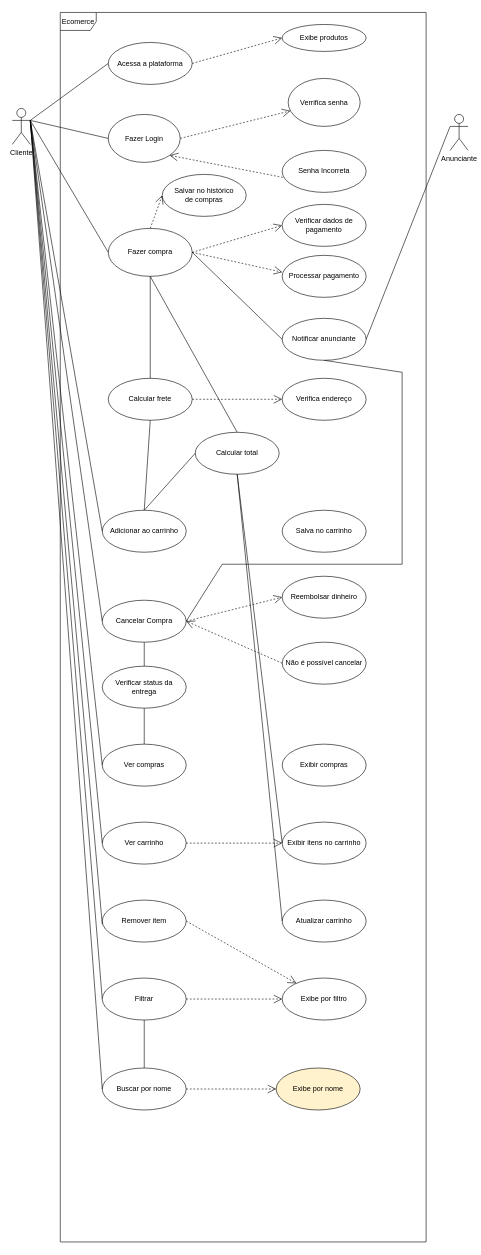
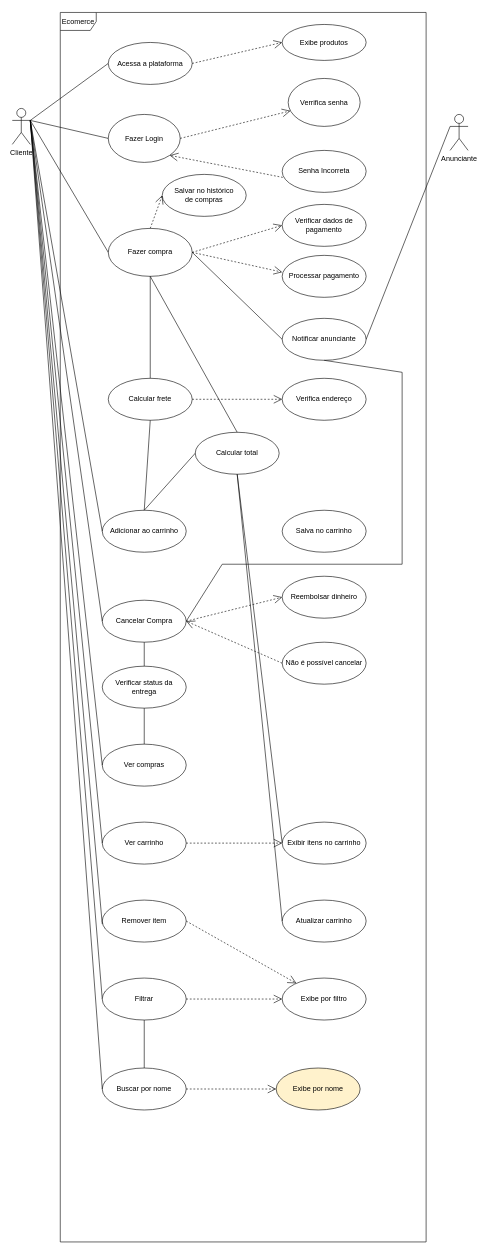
node "Exibe produtos": size 84x27 -> 84x36
node "Exibir compras": removed
